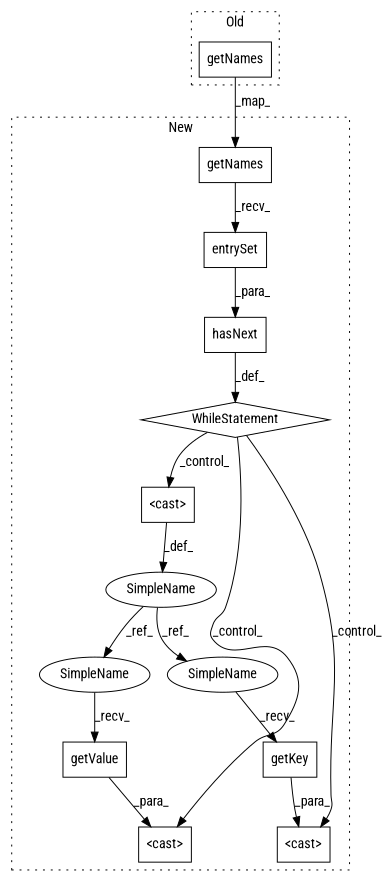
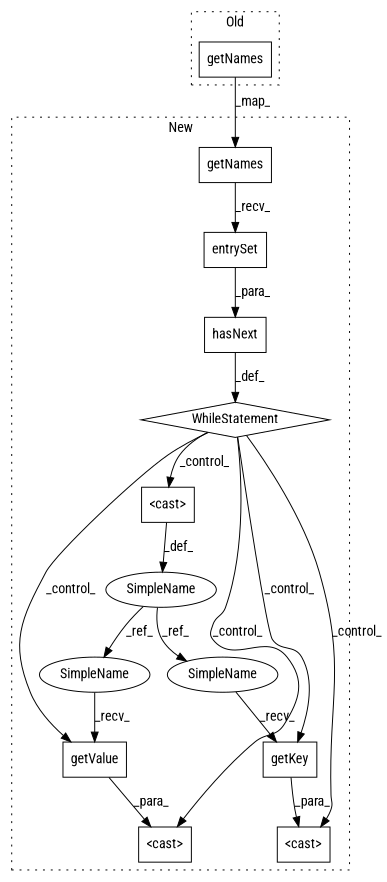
edge "WhileStatement" -> "getValue": added, label "_control_"
edge "WhileStatement" -> "getKey": added, label "_control_"
